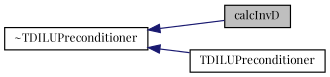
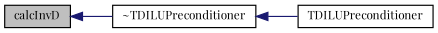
edge "calcInvD" -> "~TDILUPreconditioner": reversed
